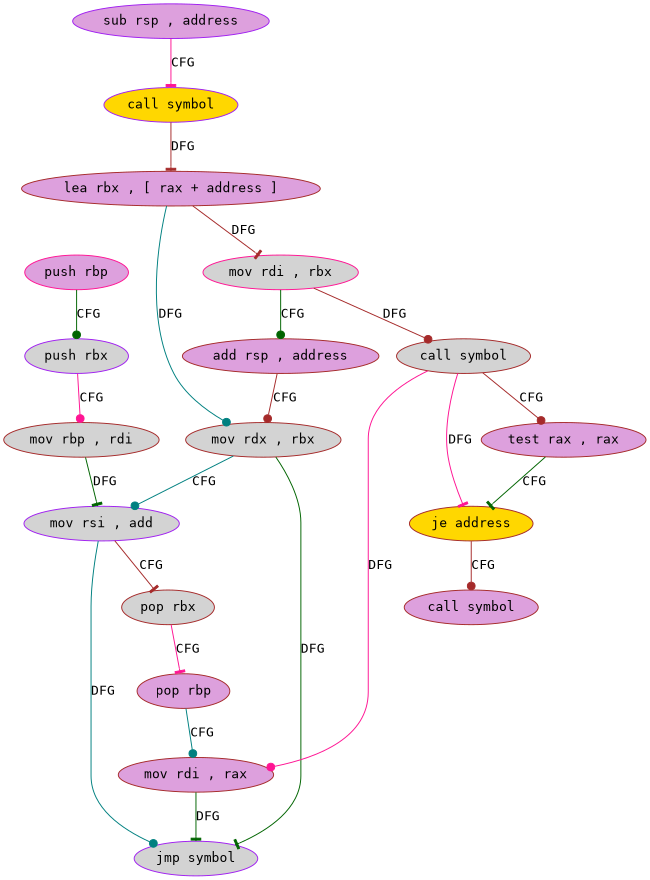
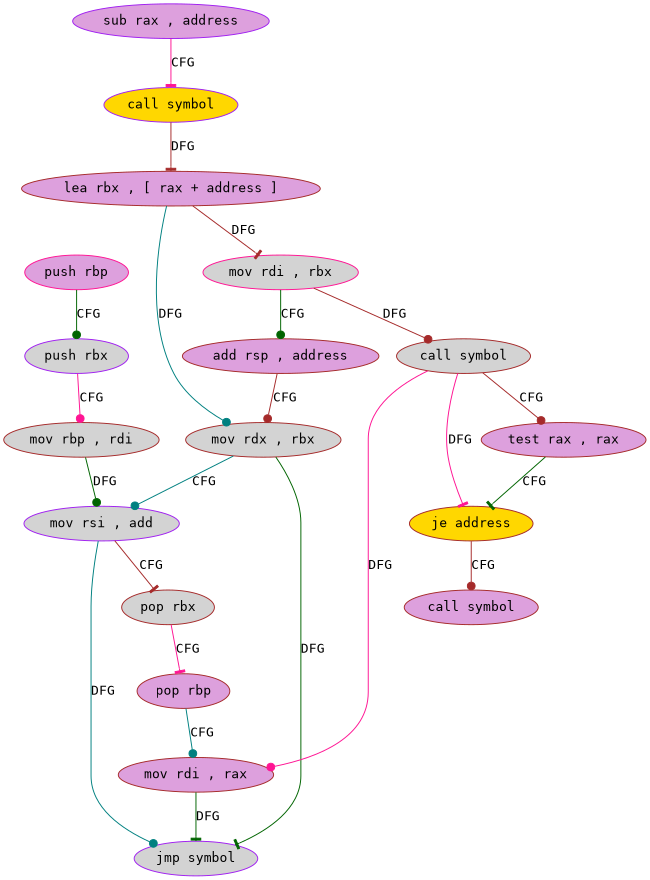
node "sub rsp , address": label "sub rsp , address" -> "sub rax , address"
edge "mov rbp , rdi" -> "mov rsi , add": arrowhead tee -> dot
